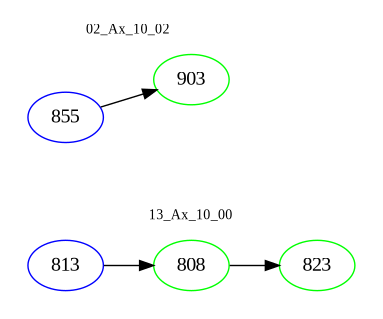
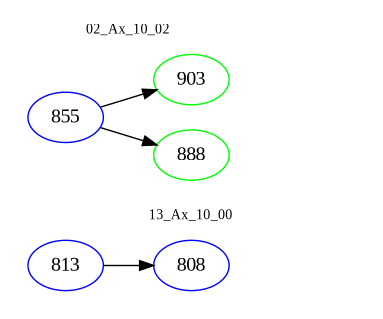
node "888": added
node "808": color green -> blue
node "823": removed
